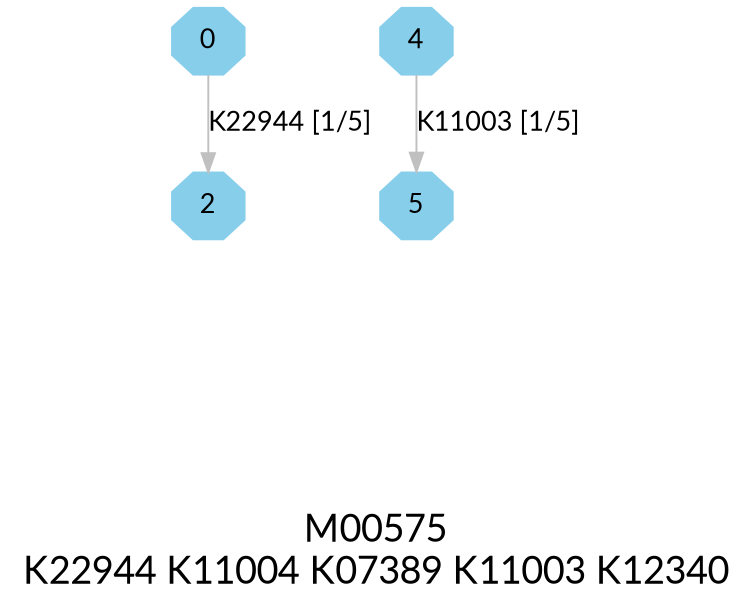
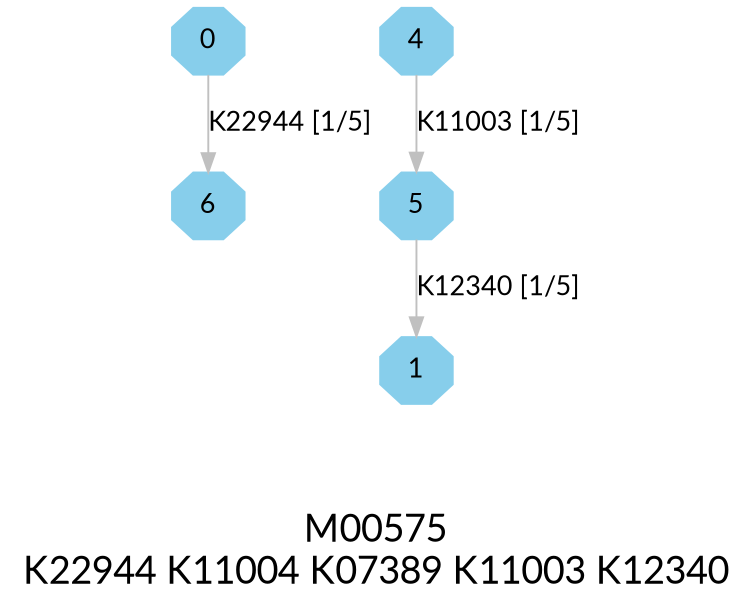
node "2": label "2" -> "6"
node "1": added
